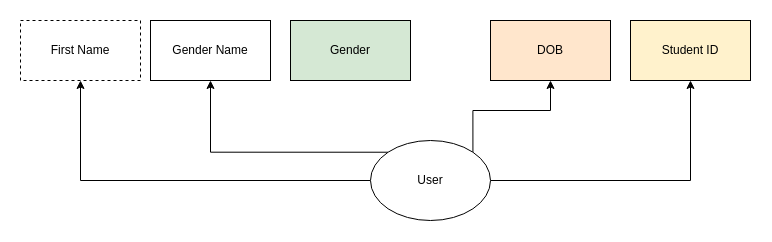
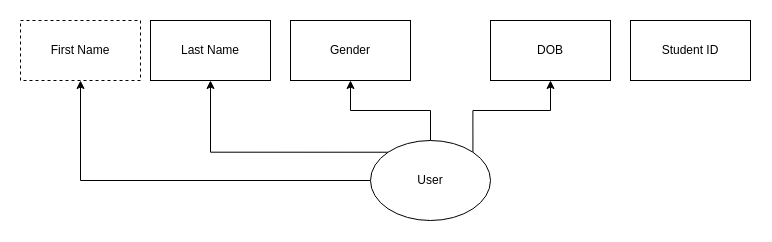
node "Gender Name": label "Gender Name" -> "Last Name"
node "Gender": fillcolor #d5e8d4 -> #ffffff
node "DOB": fillcolor #ffe6cc -> #ffffff
node "Student ID": fillcolor #fff2cc -> #ffffff
edge "User" -> "Student ID": now "User" -> "Gender"
